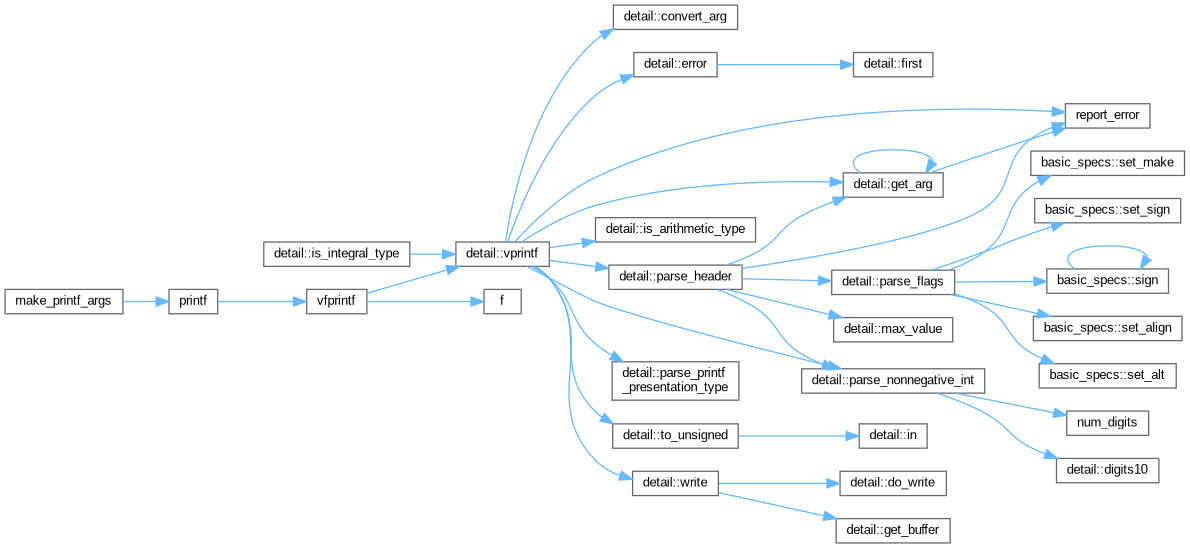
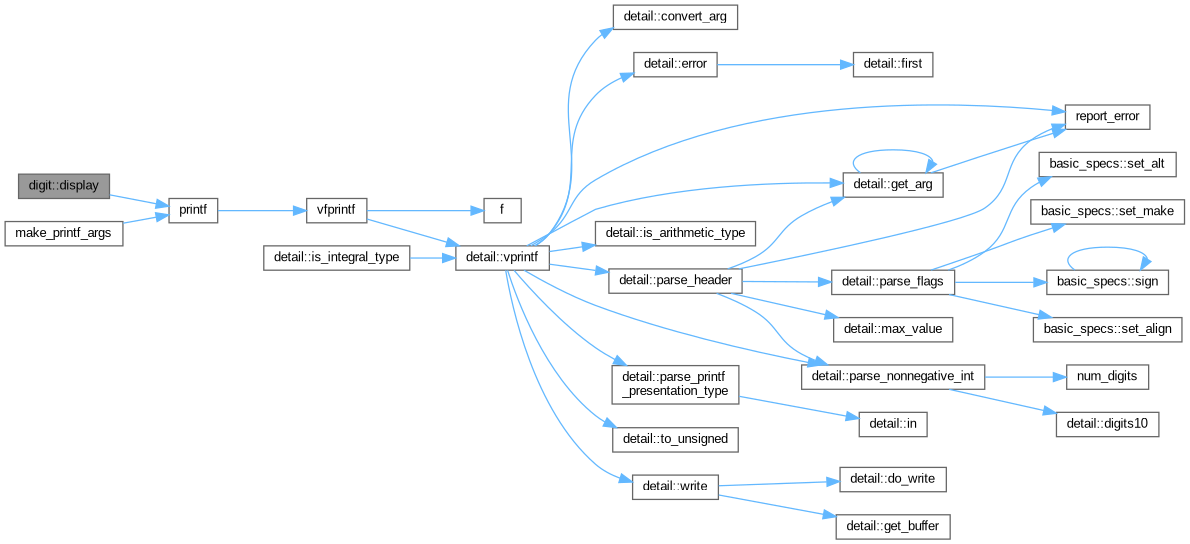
node "digit::display": added
node "basic_specs::set_sign": removed
edge "detail::to_unsigned" -> "detail::in": now "detail::parse_printf _presentation_type" -> "detail::in"
